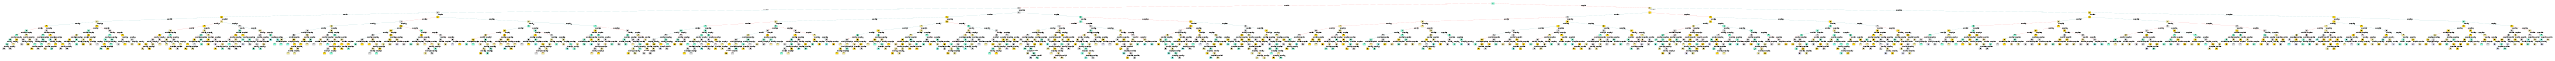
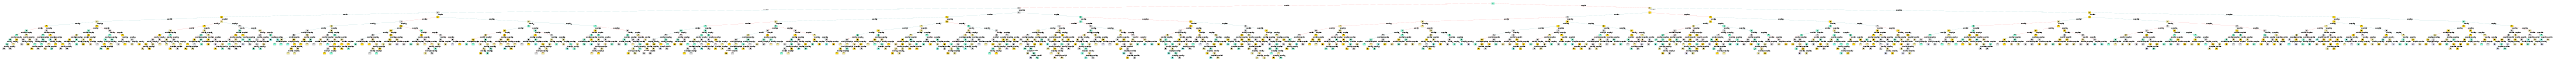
node "999": fillcolor aquamarine -> khaki
